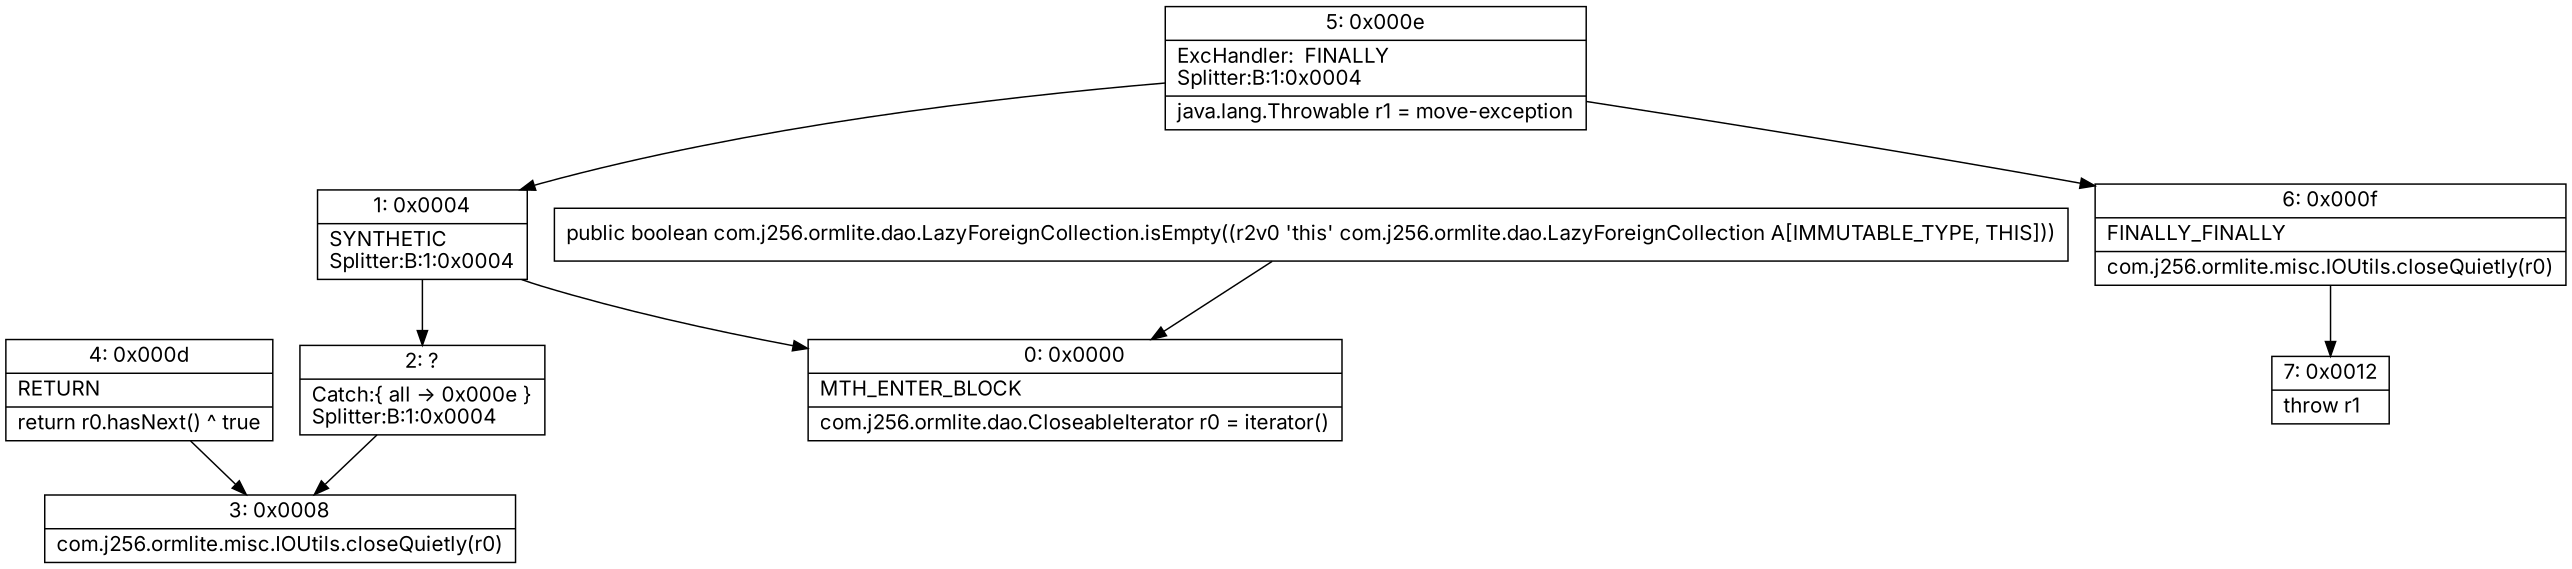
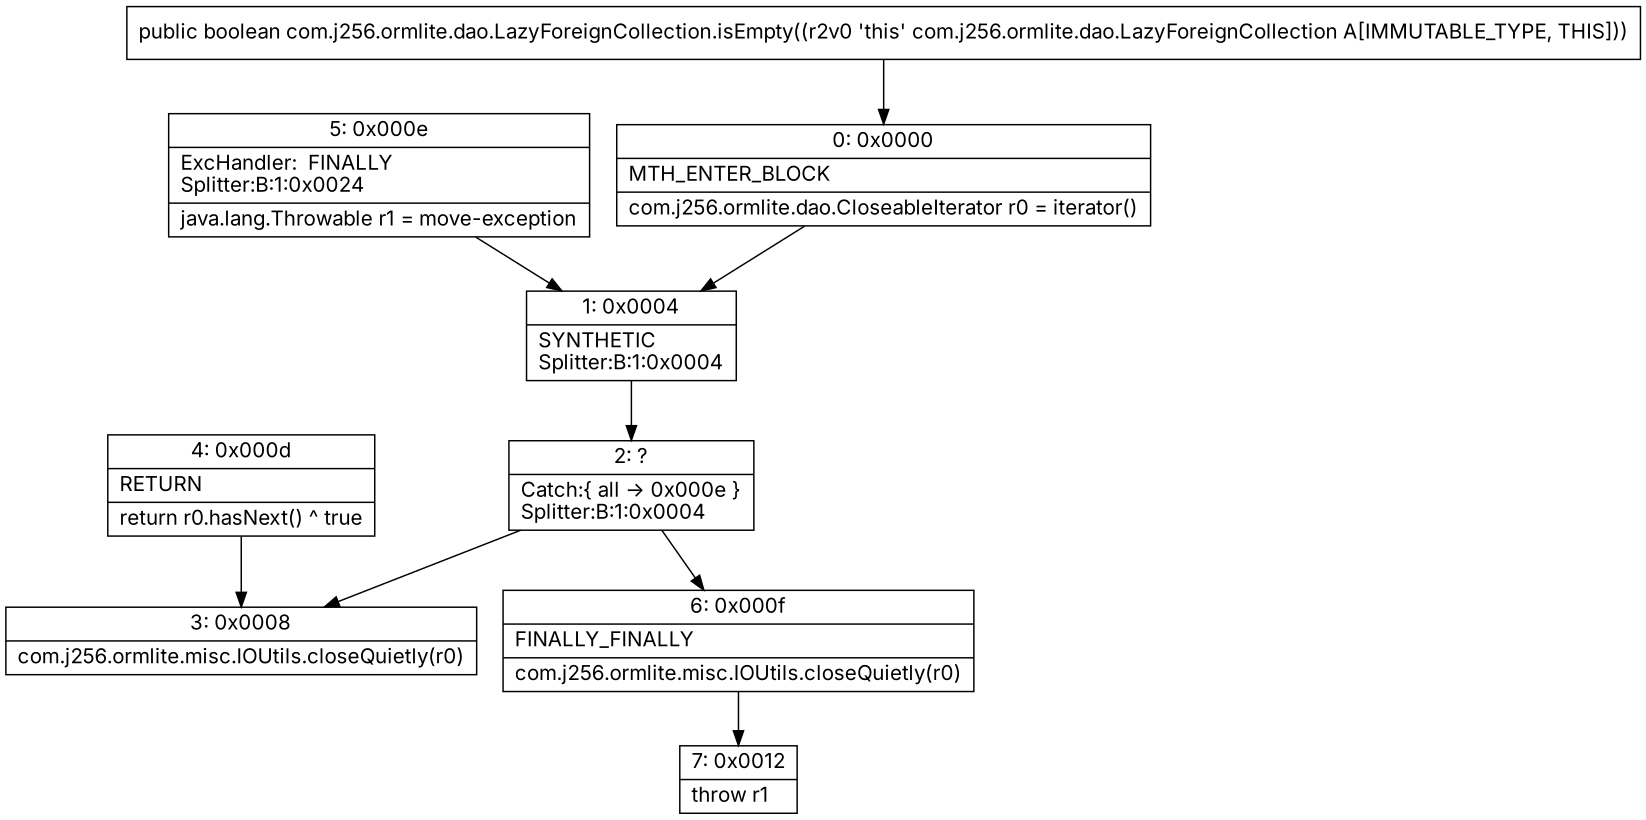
node "5: 0x000e": text "Splitter:B:1:0x0004" -> "Splitter:B:1:0x0024"
edge "5: 0x000e" -> "6: 0x000f": now "2: ?" -> "6: 0x000f"
edge "1: 0x0004" -> "0: 0x0000": reversed
